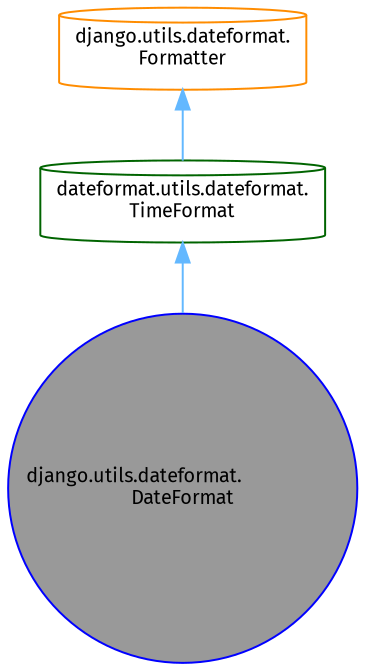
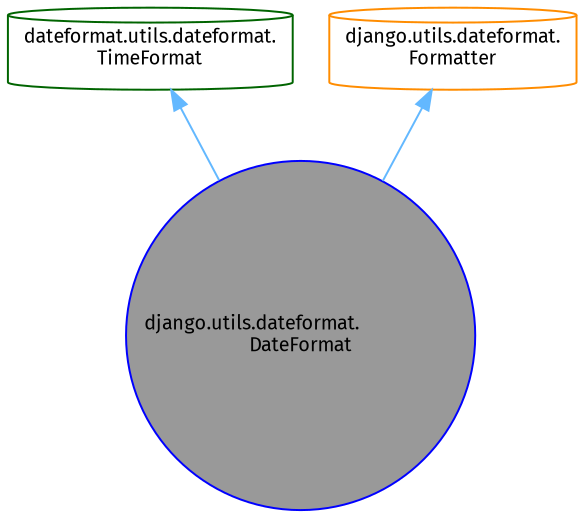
edge "dateformat.utils.dateformat. TimeFormat" -> "django.utils.dateformat. Formatter": now "django.utils.dateformat. DateFormat" -> "django.utils.dateformat. Formatter"
